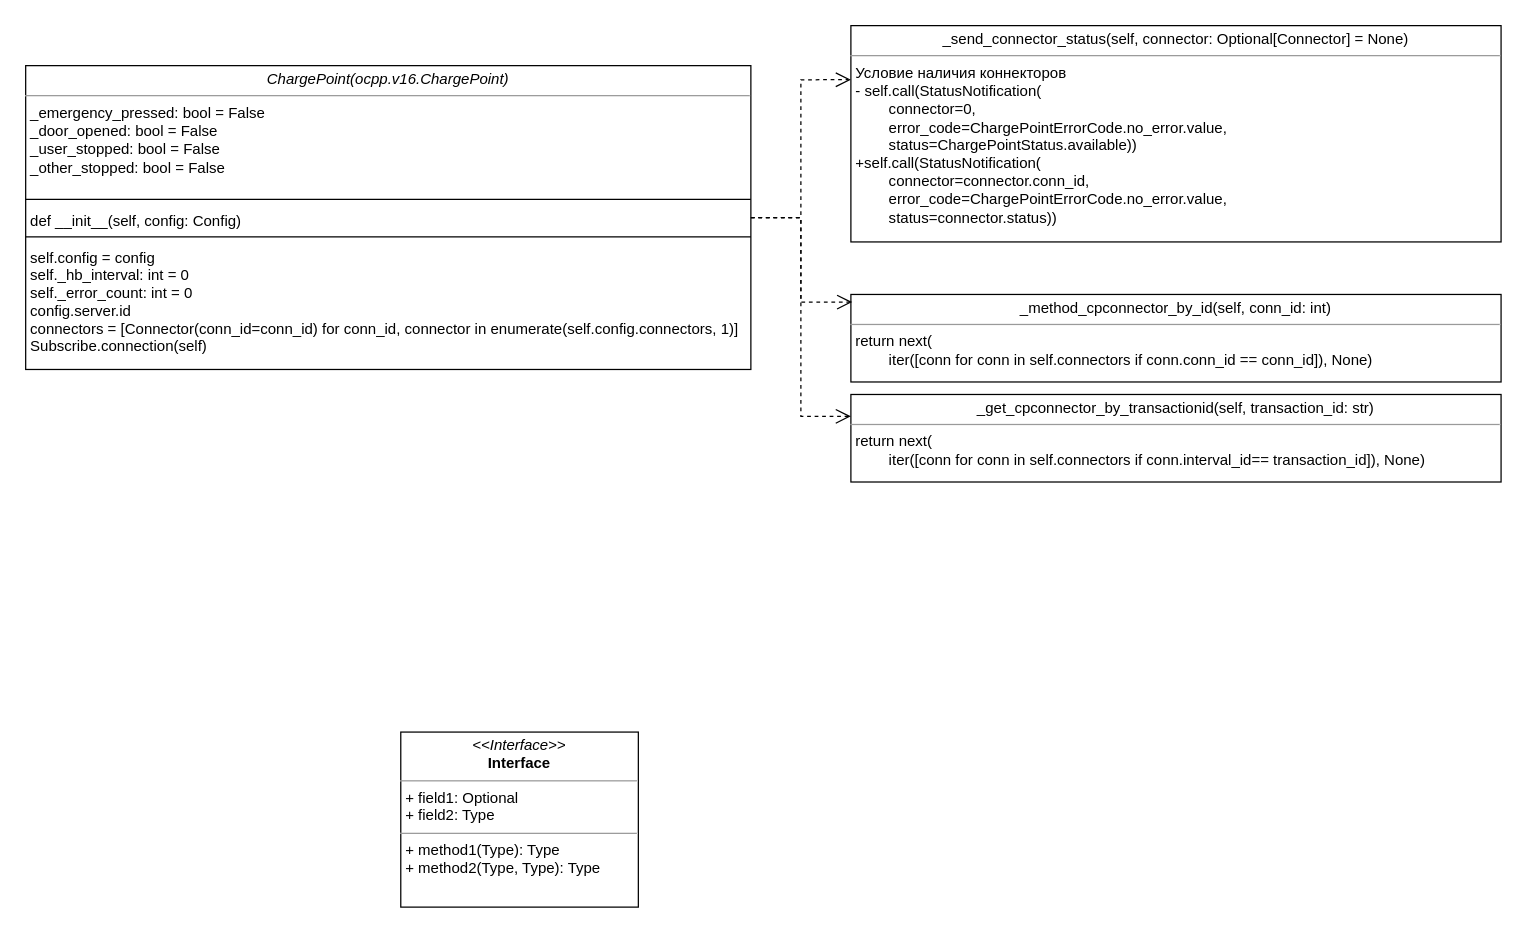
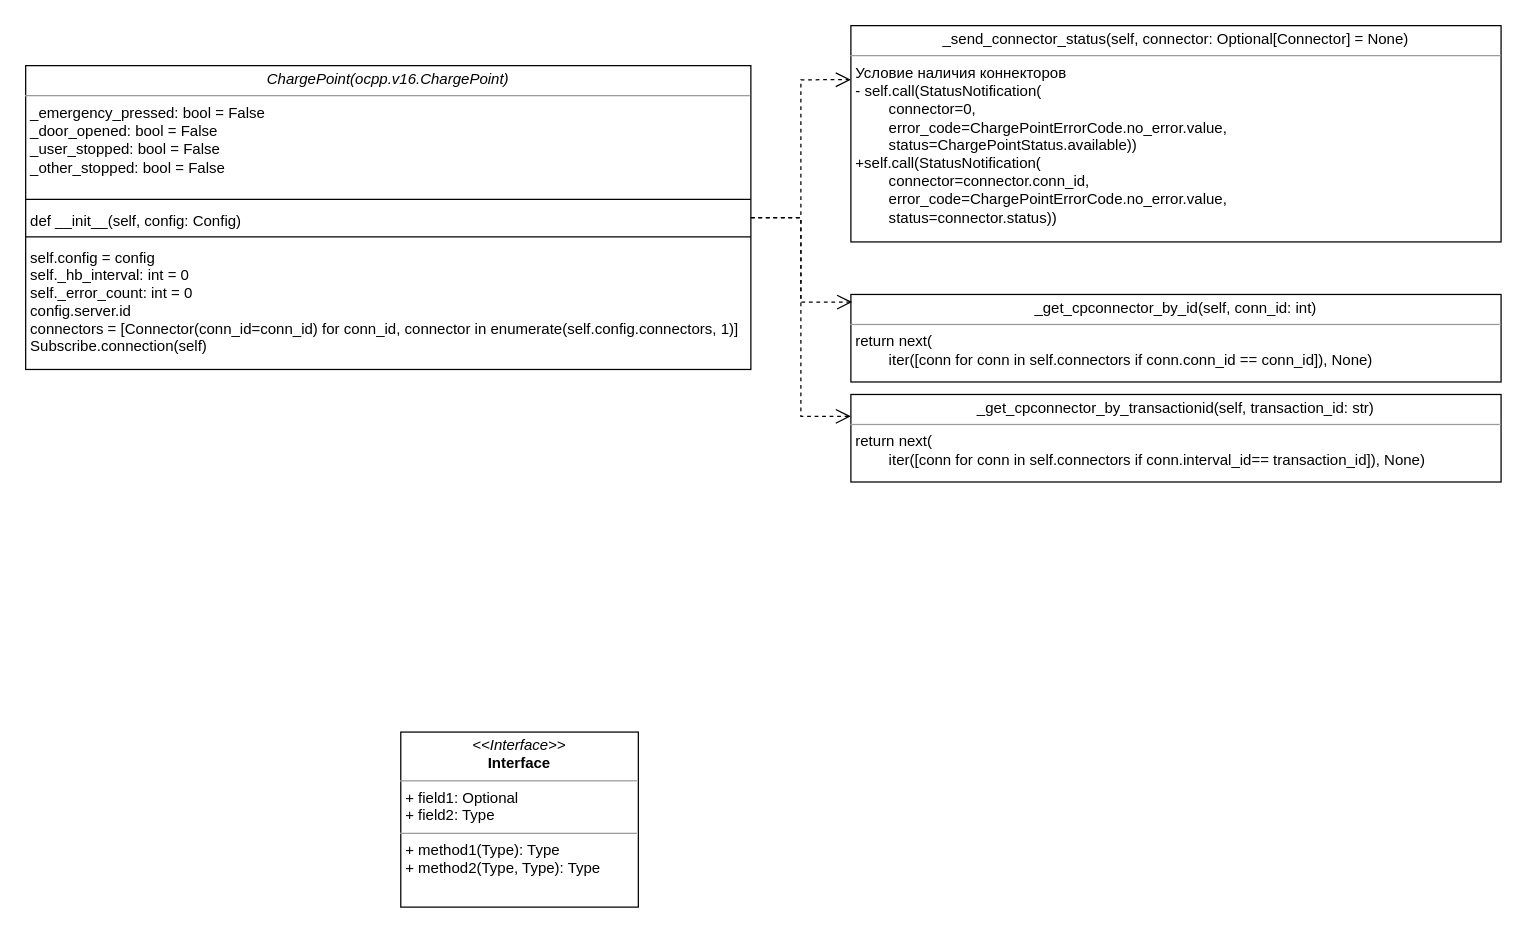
node "_method_cpconnector_by_id(self, conn_id: int) return next( iter([conn for conn in self.connectors if conn.conn_id == conn_id]), None)": label "_method_cpconnector_by_id(self, conn_id: int) return next( iter([conn for conn in self.connectors if conn.conn_id == conn_id]), None)" -> "_get_cpconnector_by_id(self, conn_id: int) return next( iter([conn for conn in self.connectors if conn.conn_id == conn_id]), None)"
